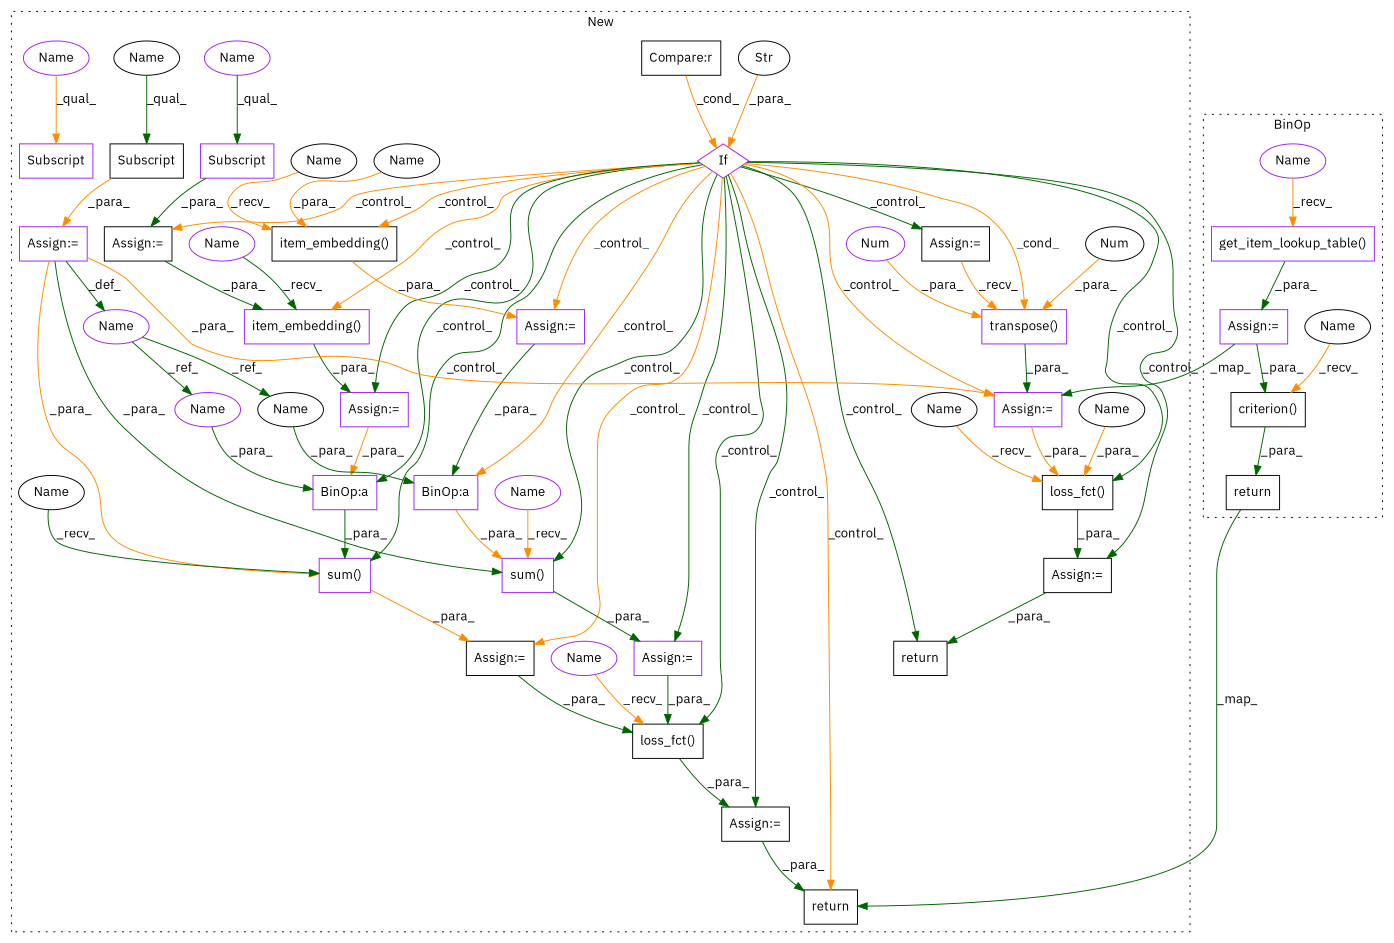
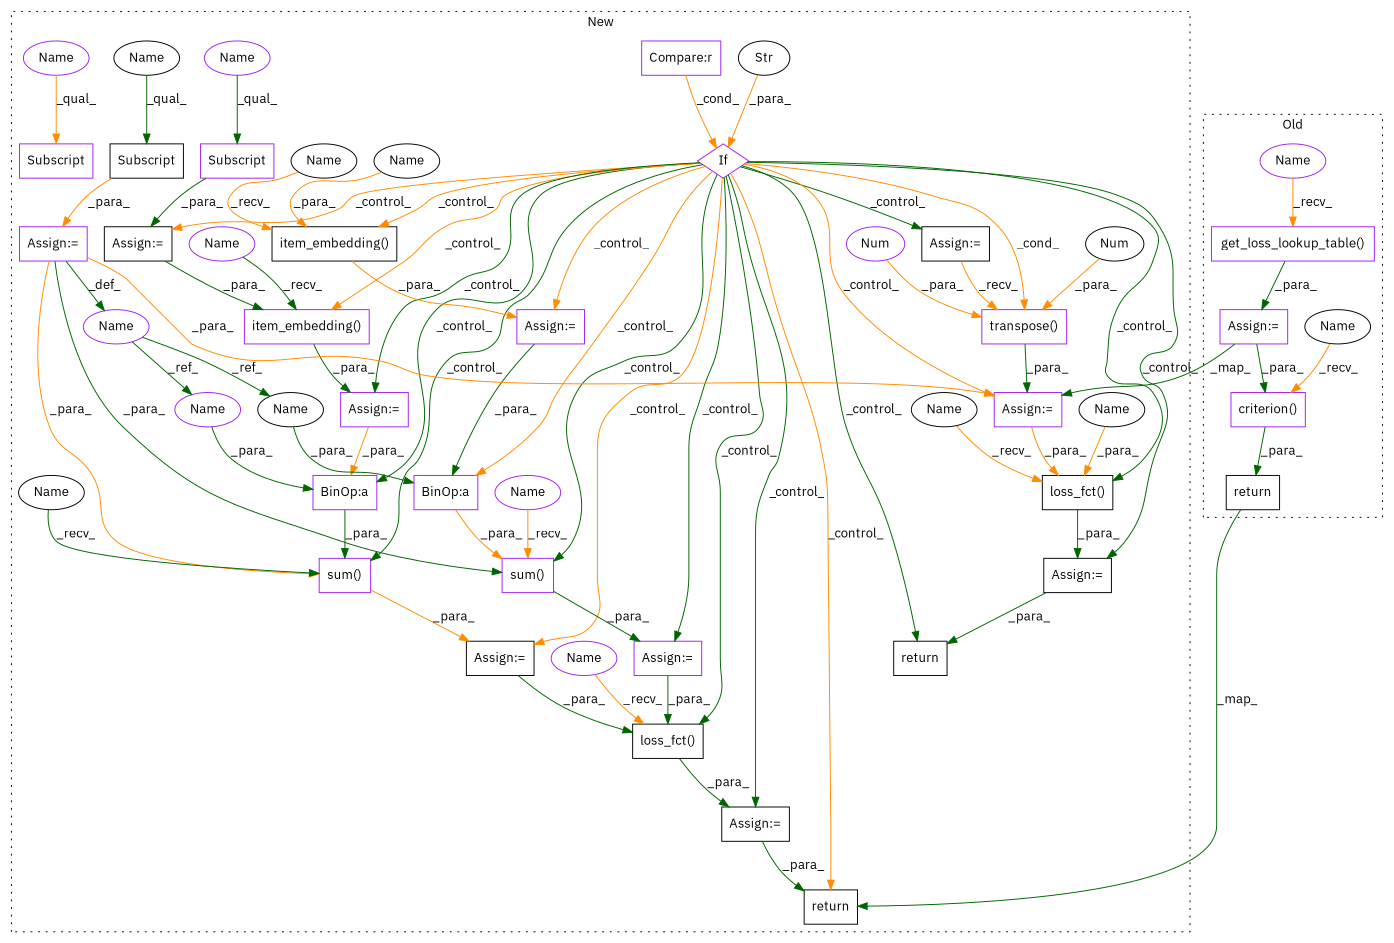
node "Compare:r": color black -> purple
cluster "BinOp": label "BinOp" -> "Old"
node "get_item_lookup_table()": label "get_item_lookup_table()" -> "get_loss_lookup_table()"
node "criterion()": color black -> purple
